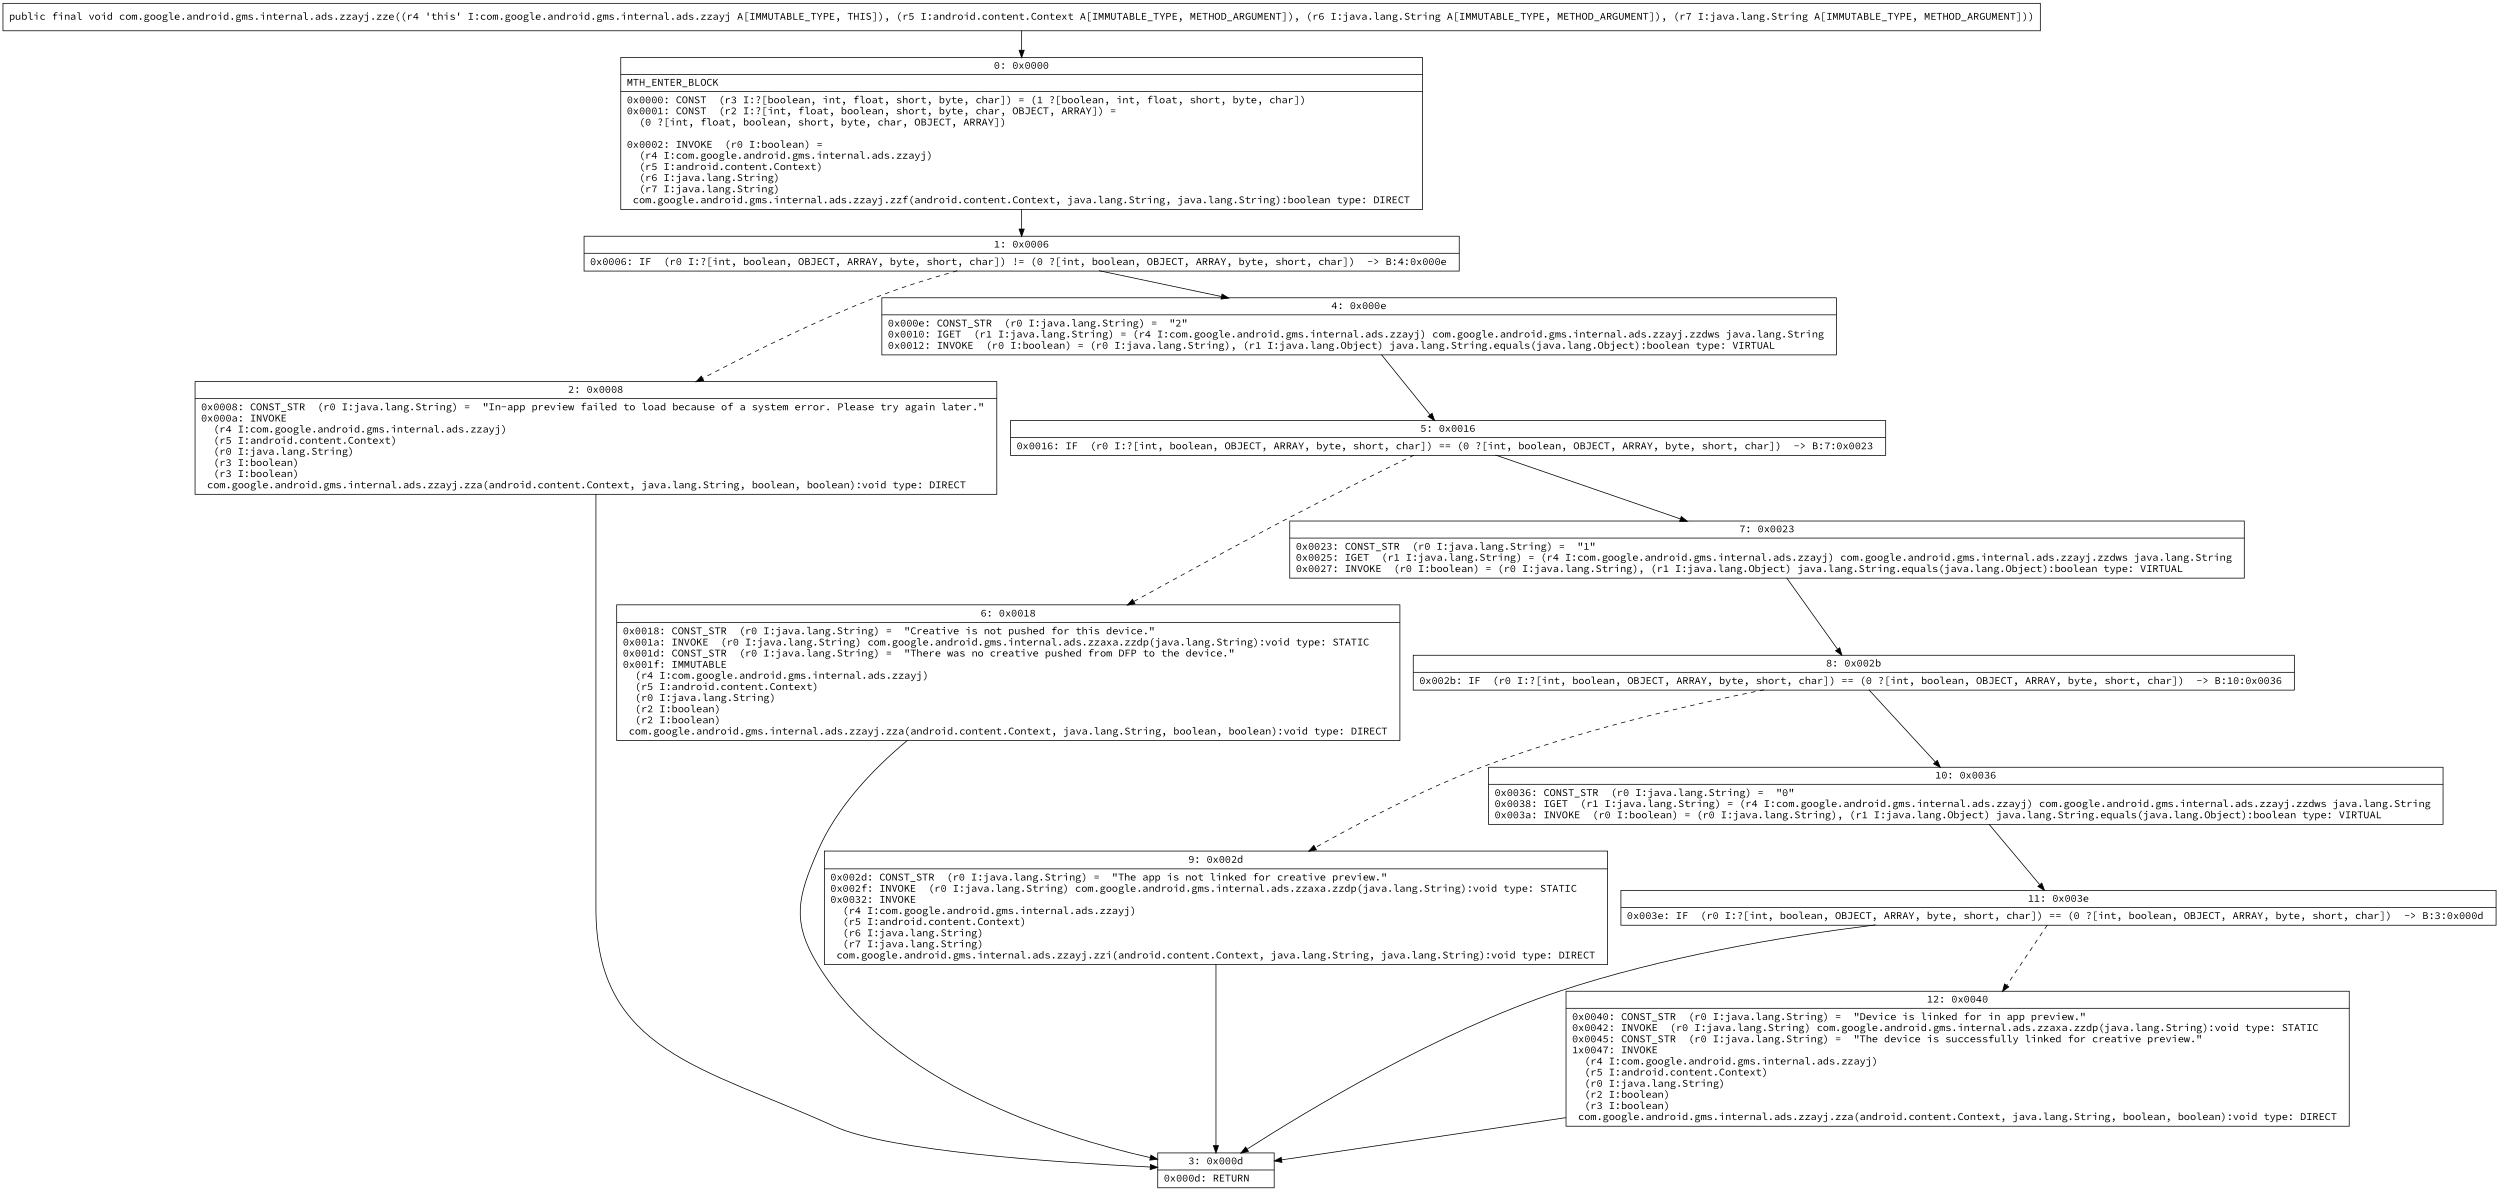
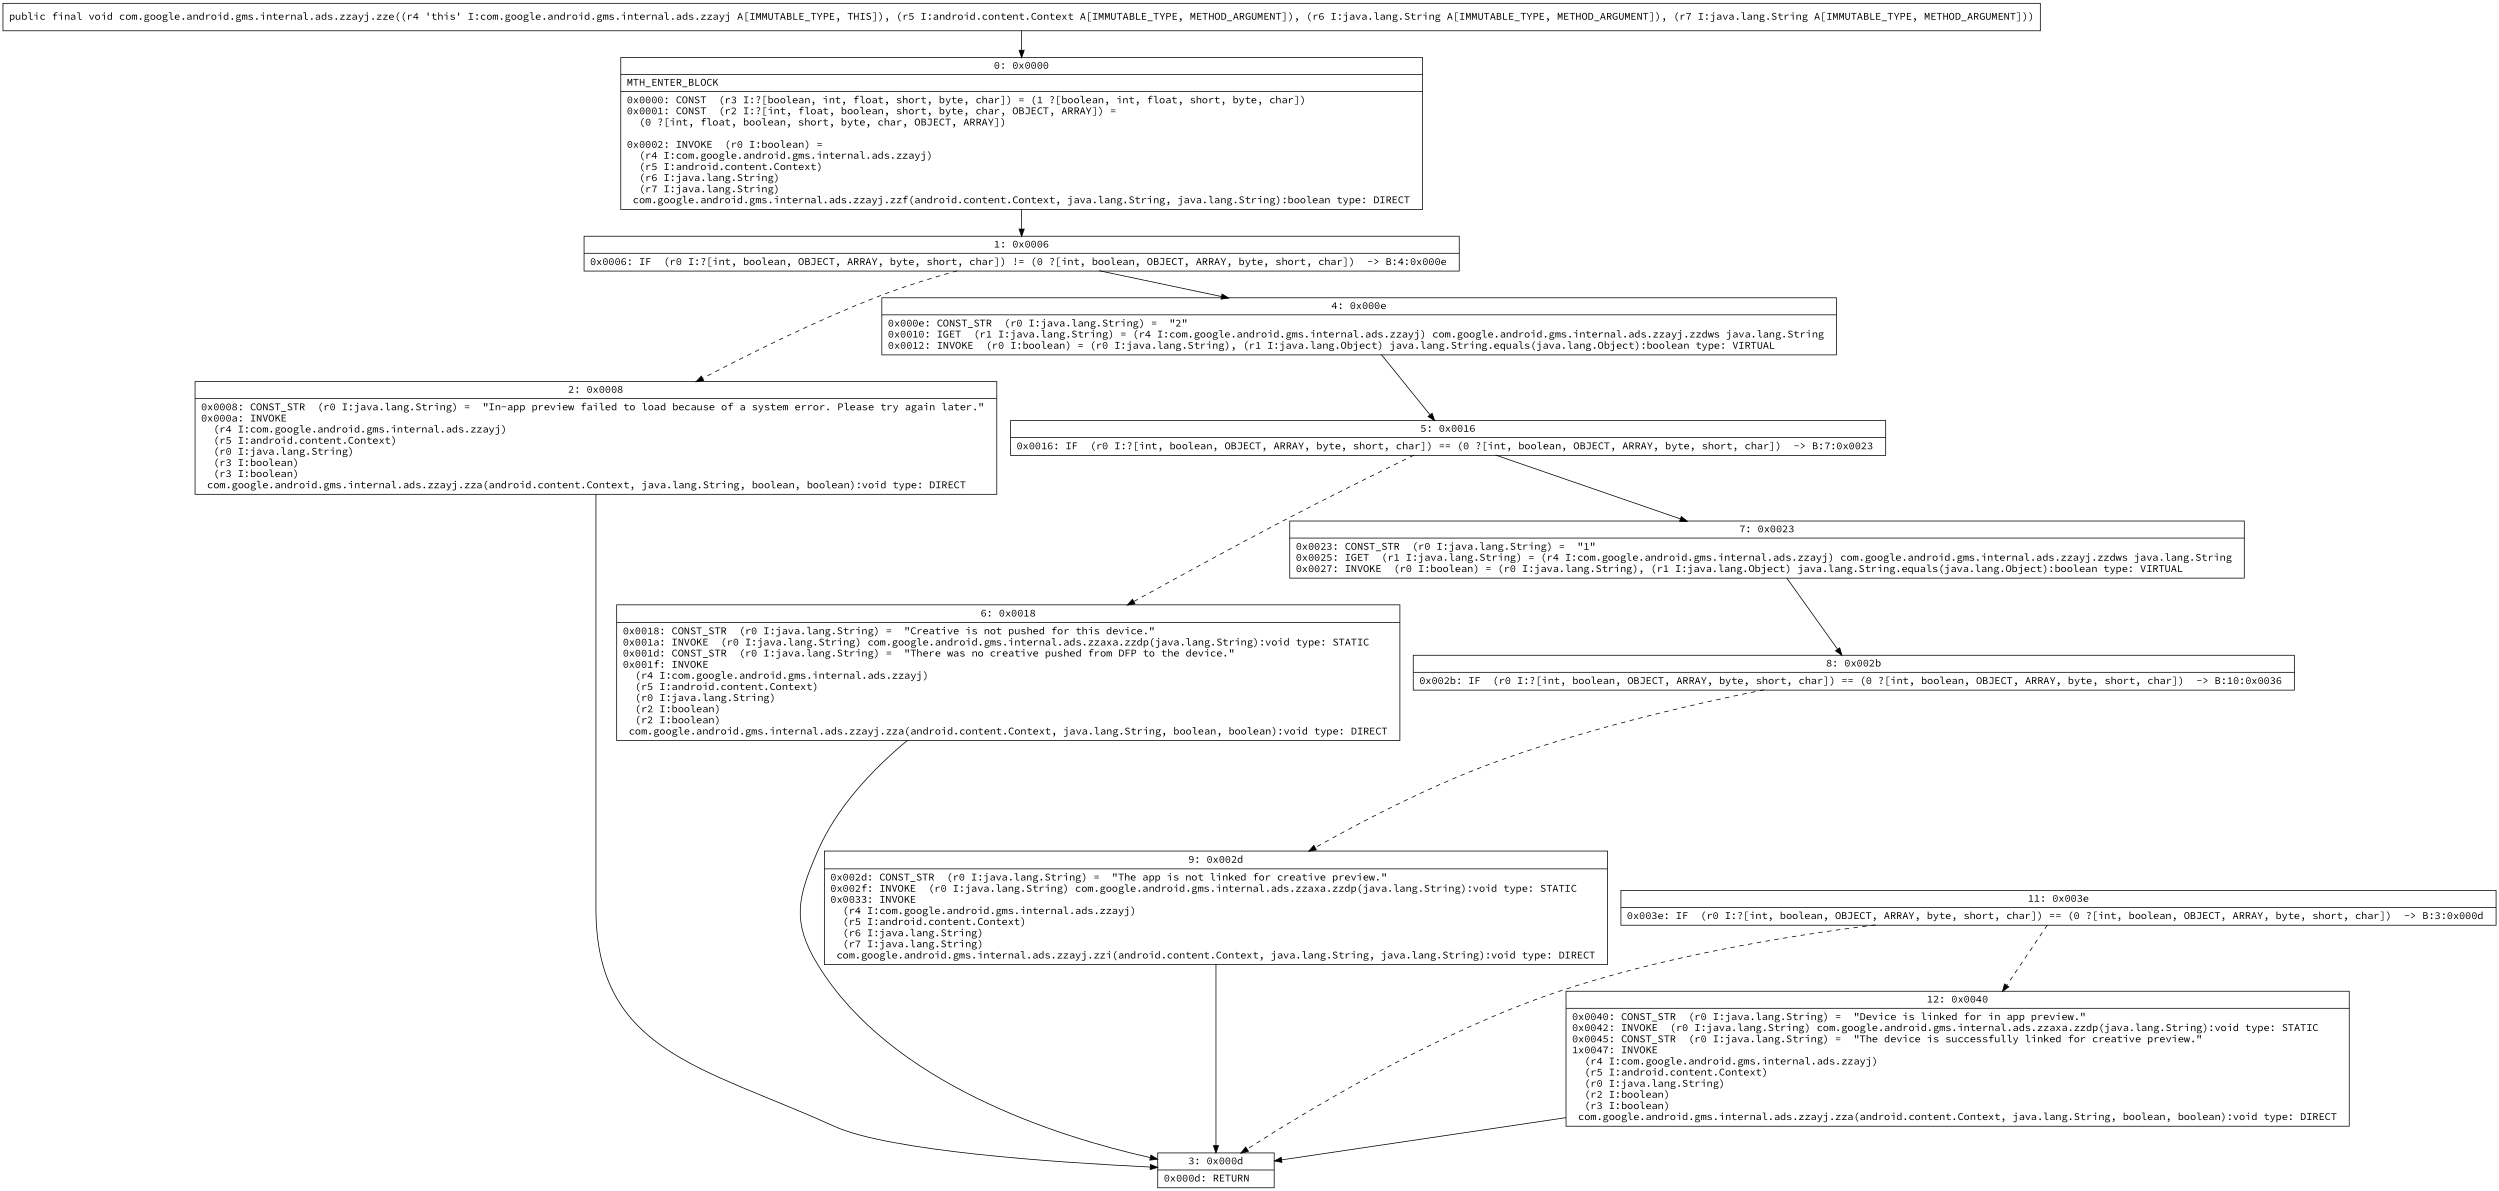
node "6: 0x0018": text "0x001f: IMMUTABLE" -> "0x001f: INVOKE"
node "10: 0x0036": removed
node "9: 0x002d": text "0x0032: INVOKE" -> "0x0033: INVOKE"
edge "11: 0x003e" -> "3: 0x000d": style solid -> dashed
